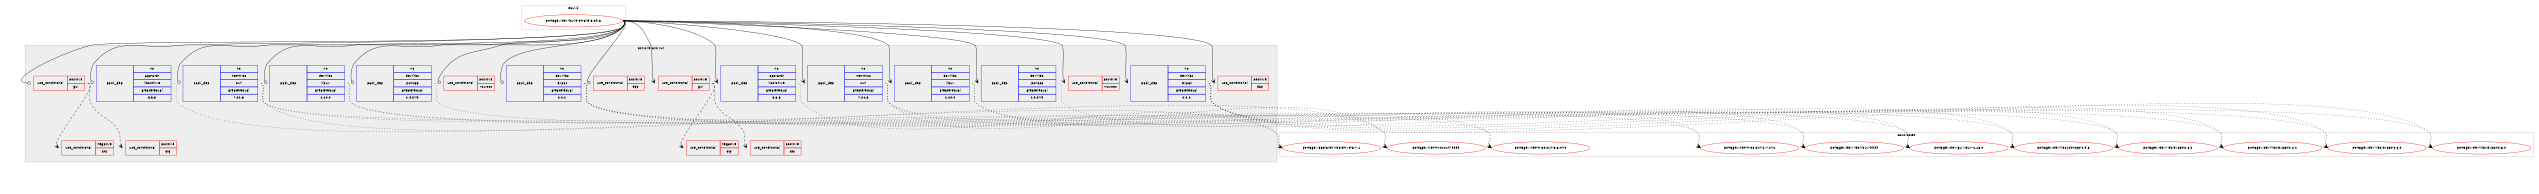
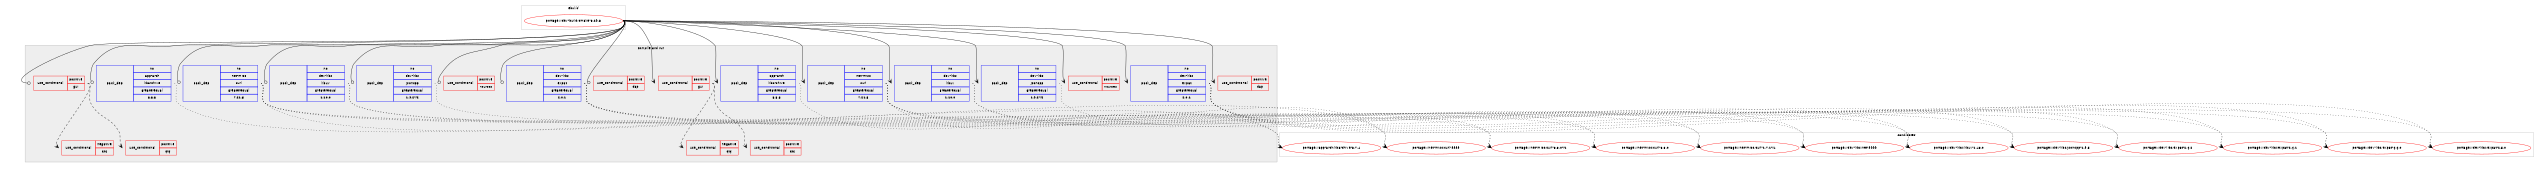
node "portage://net-misc/curl-8.8.0": added
node "portage://dev-libs/libuv-9999": label "portage://dev-libs/libuv-9999" -> "portage://dev-libs/net-9999"
node "portage://dev-gui/libuv-1.48.0": label "portage://dev-gui/libuv-1.48.0" -> "portage://dev-libs/libuv-1.48.0"
